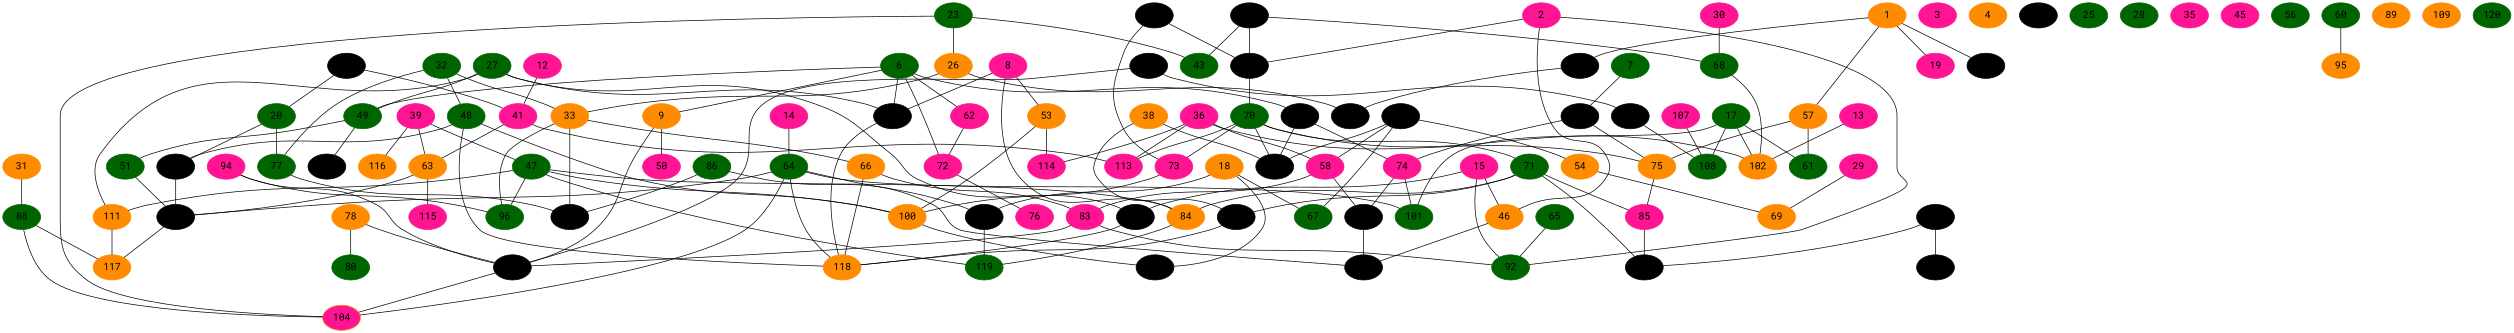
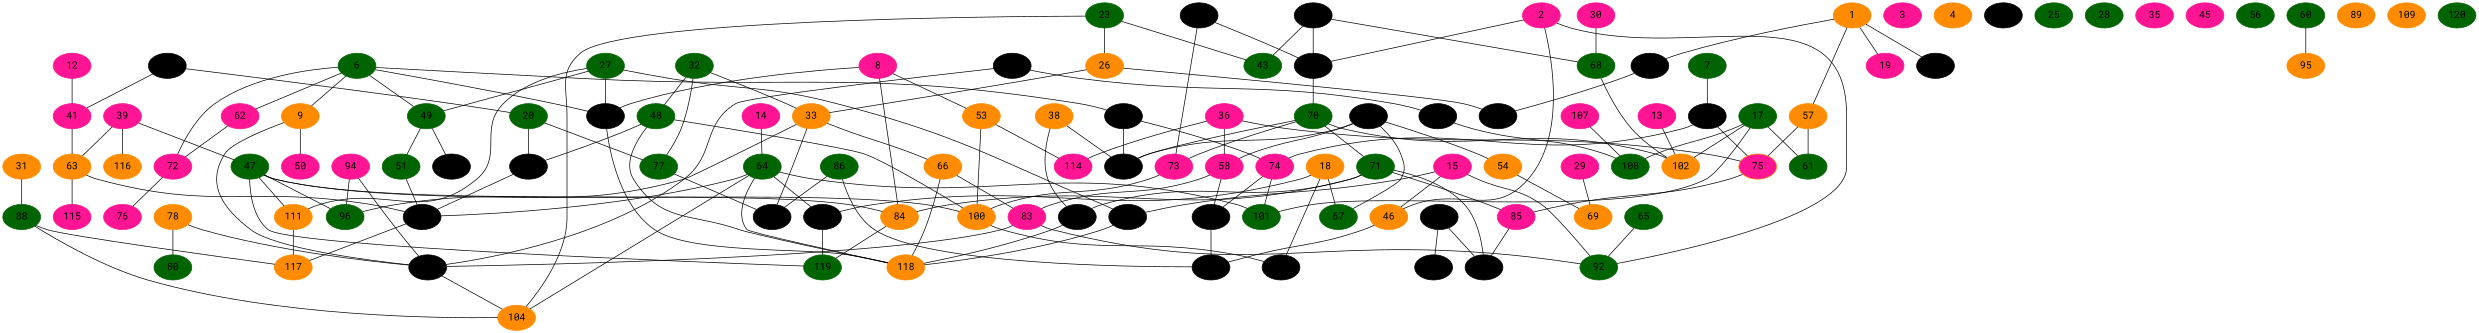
node "113": removed
node "75": fillcolor darkorange -> deeppink
node "104": fillcolor deeppink -> darkorange
